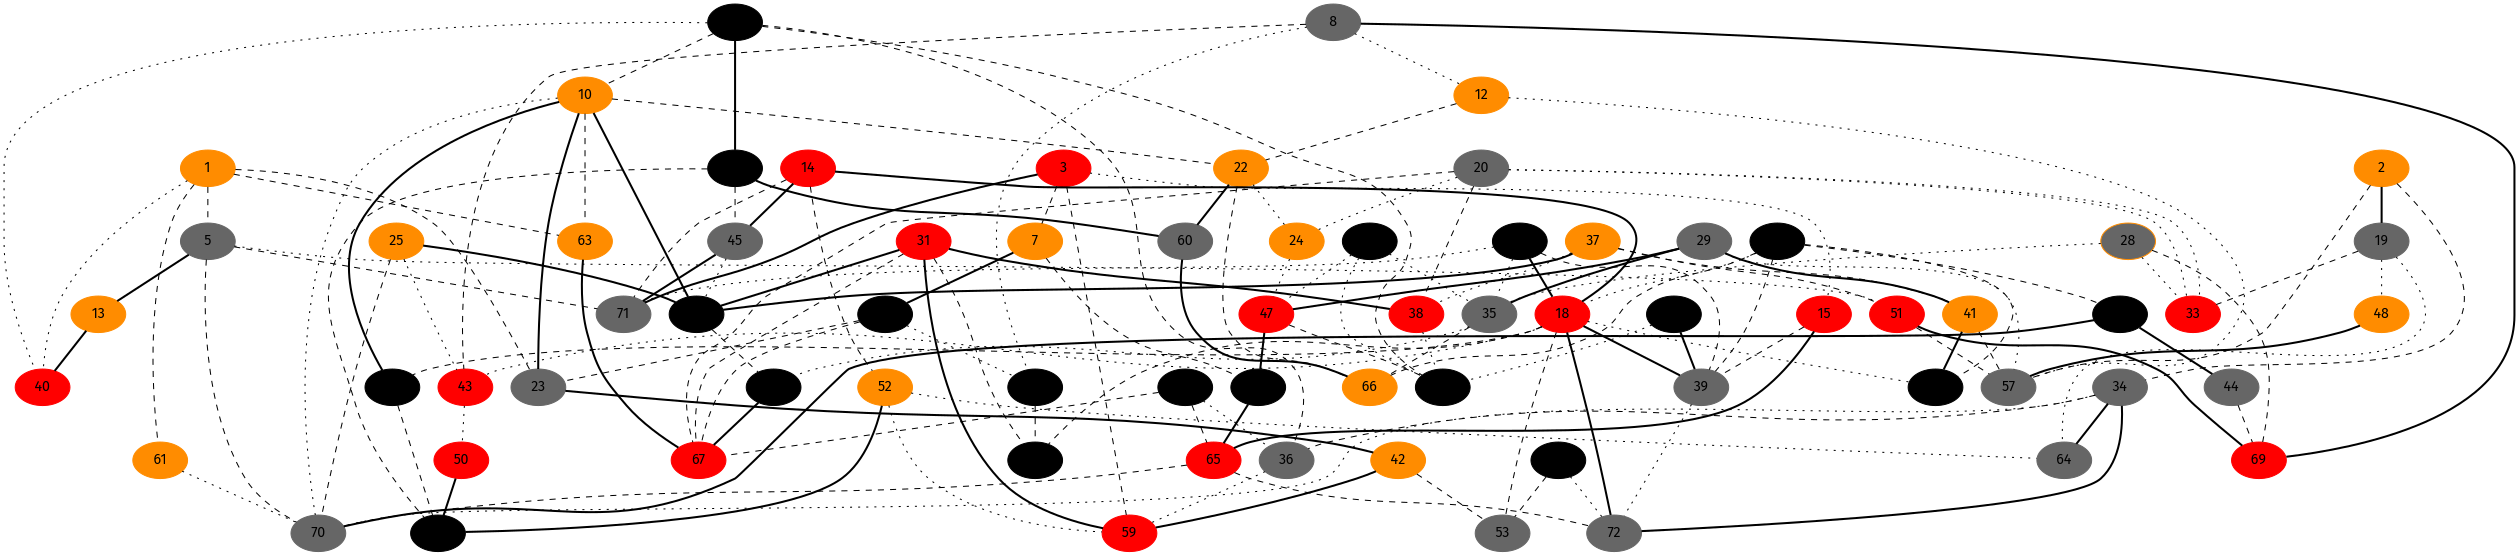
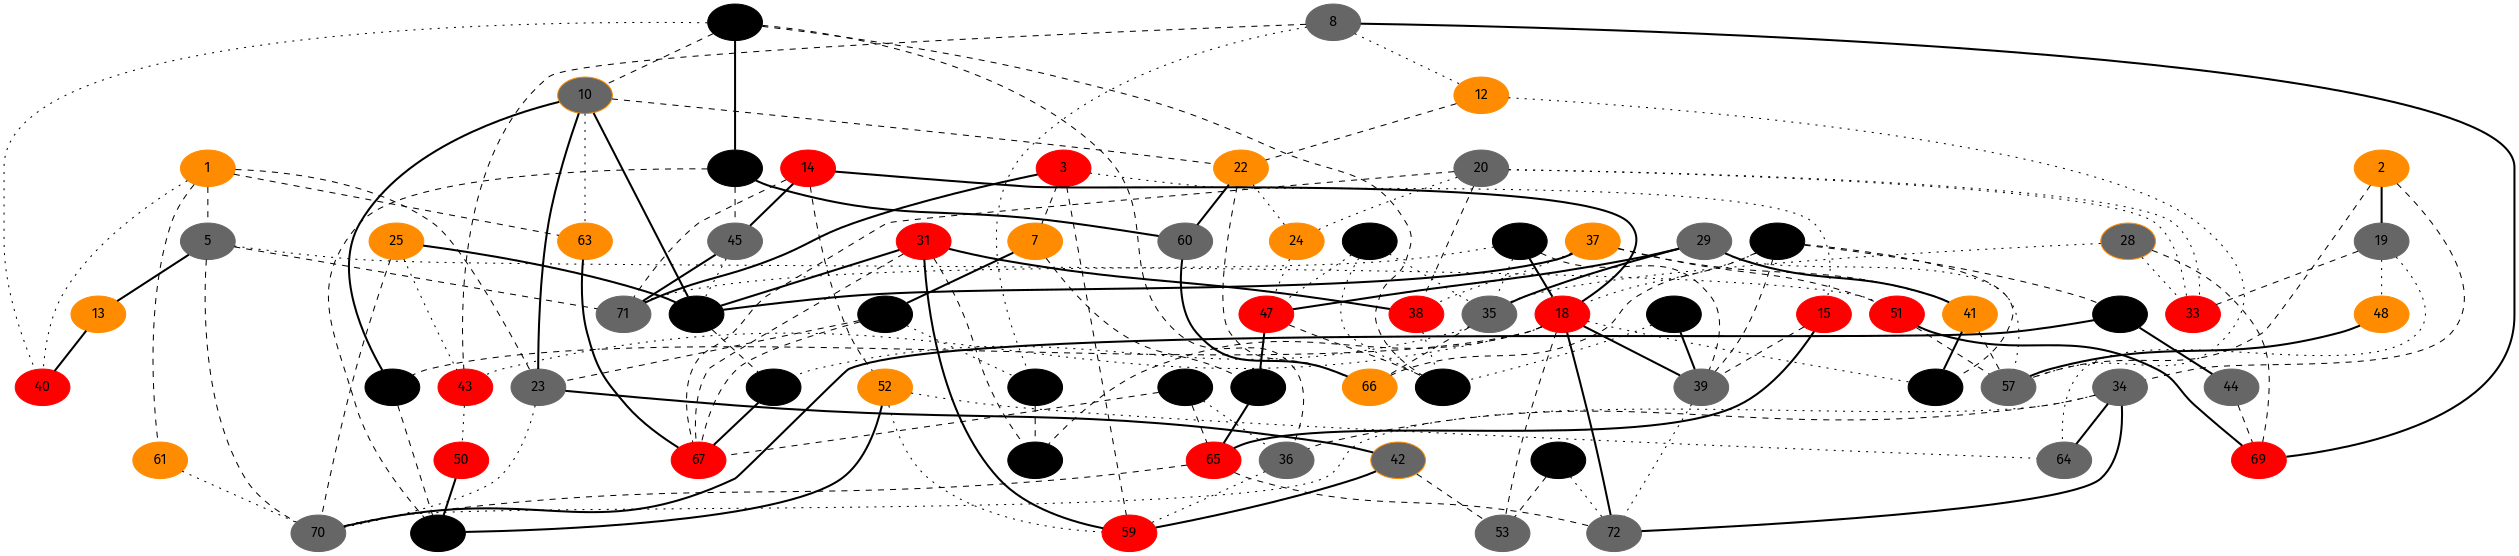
node "10": fillcolor darkorange -> gray40
edge "10" -- "63": style dashed -> dotted
edge "10" -- "70": now "23" -- "70"
node "42": fillcolor darkorange -> gray40
